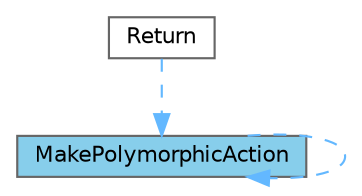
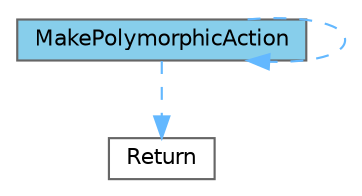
edge "Return" -> "MakePolymorphicAction": reversed
